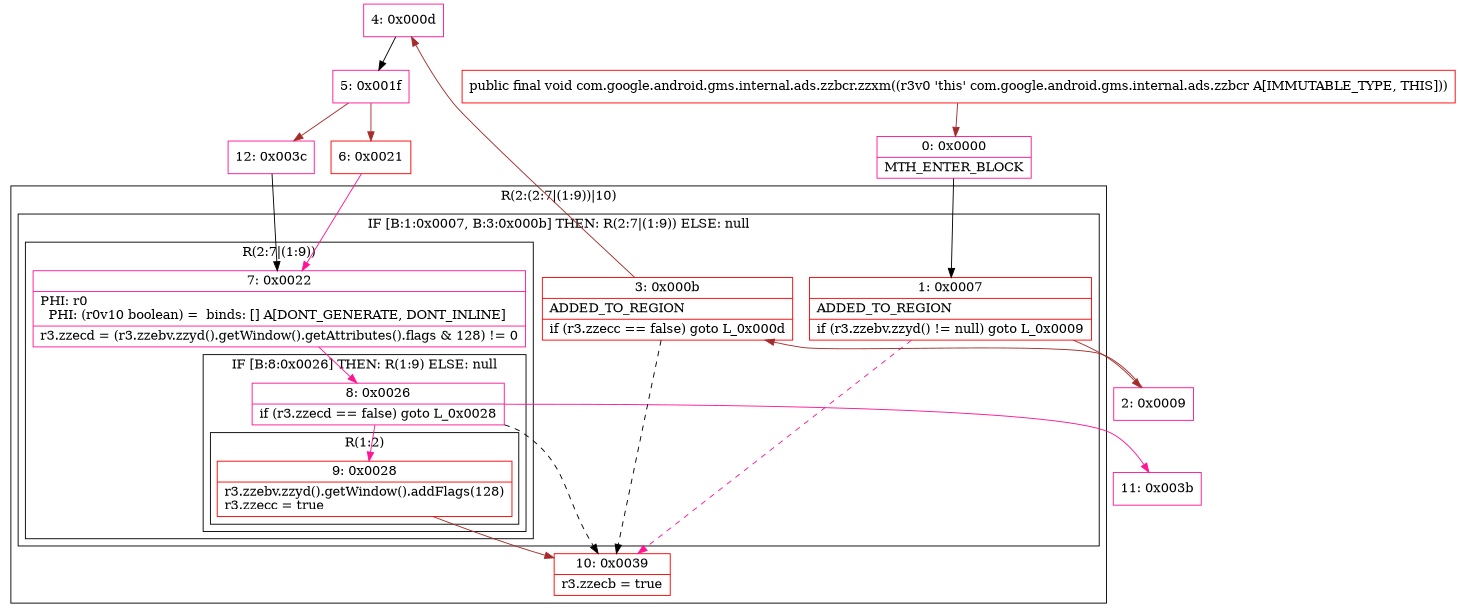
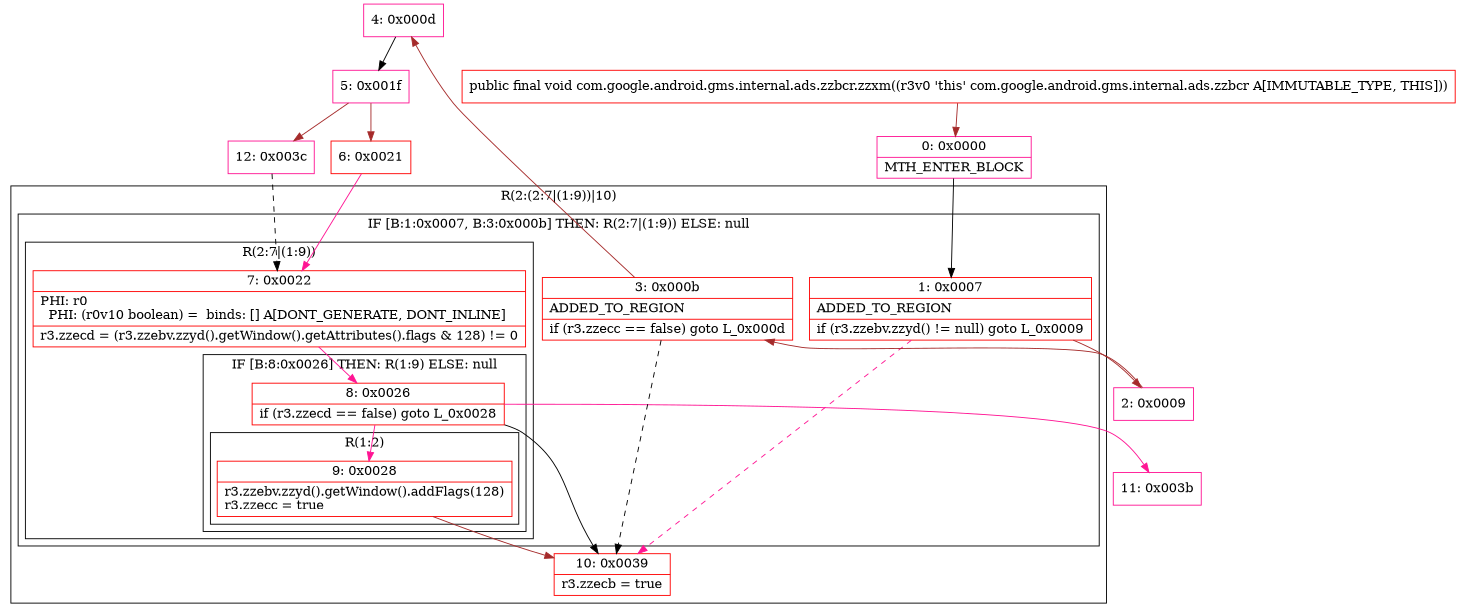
edge "12: 0x003c" -> "7: 0x0022": style solid -> dashed
node "7: 0x0022": color deeppink -> red
node "8: 0x0026": color deeppink -> red
edge "8: 0x0026" -> "10: 0x0039": style dashed -> solid
